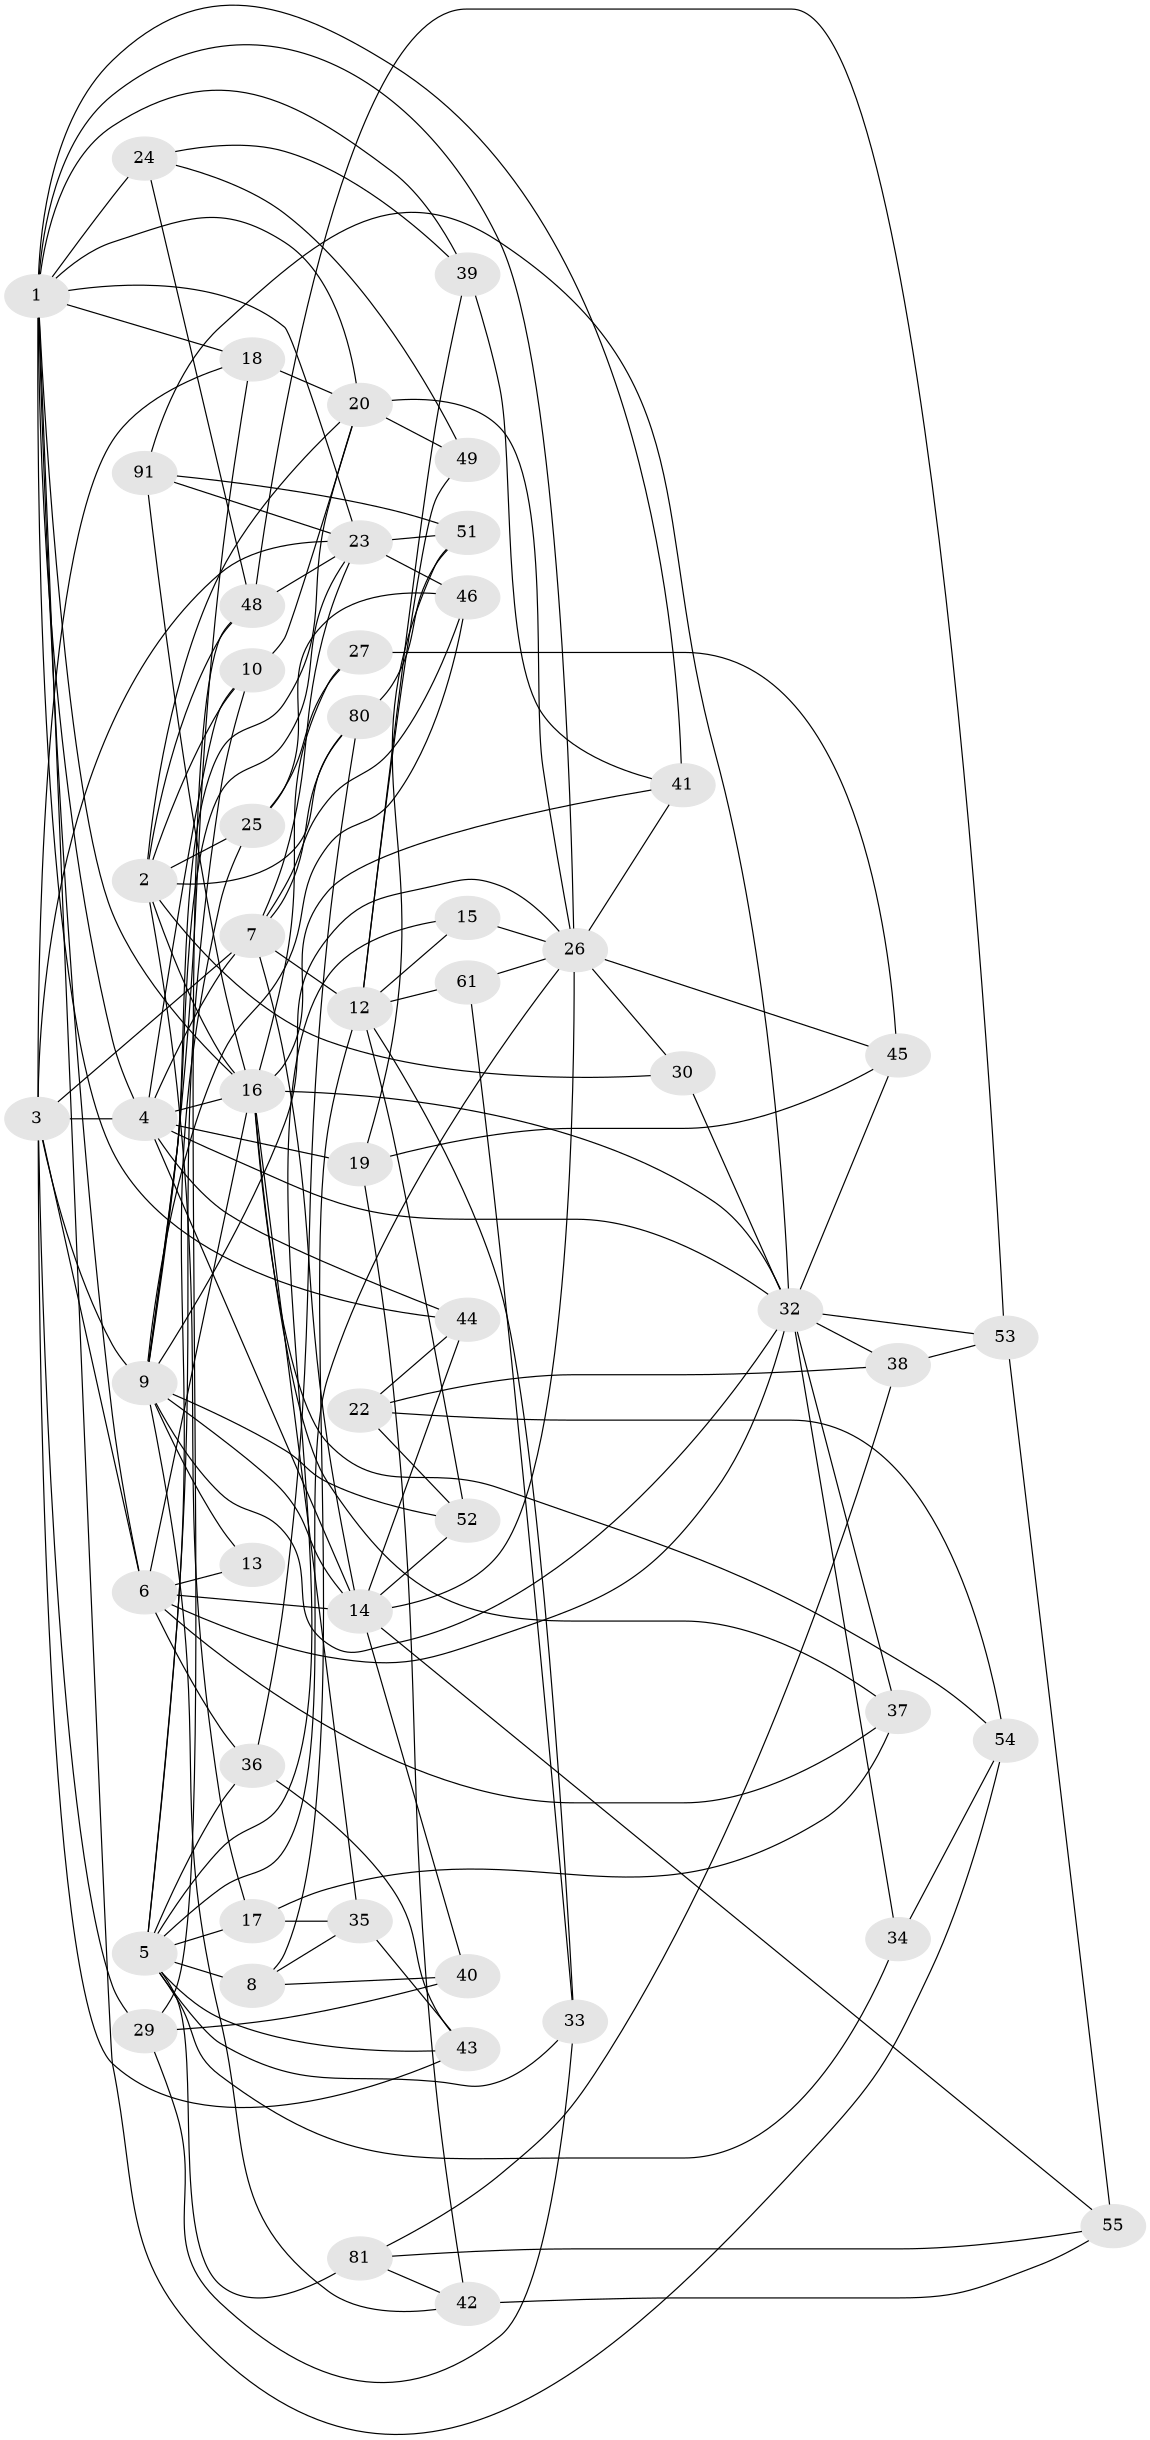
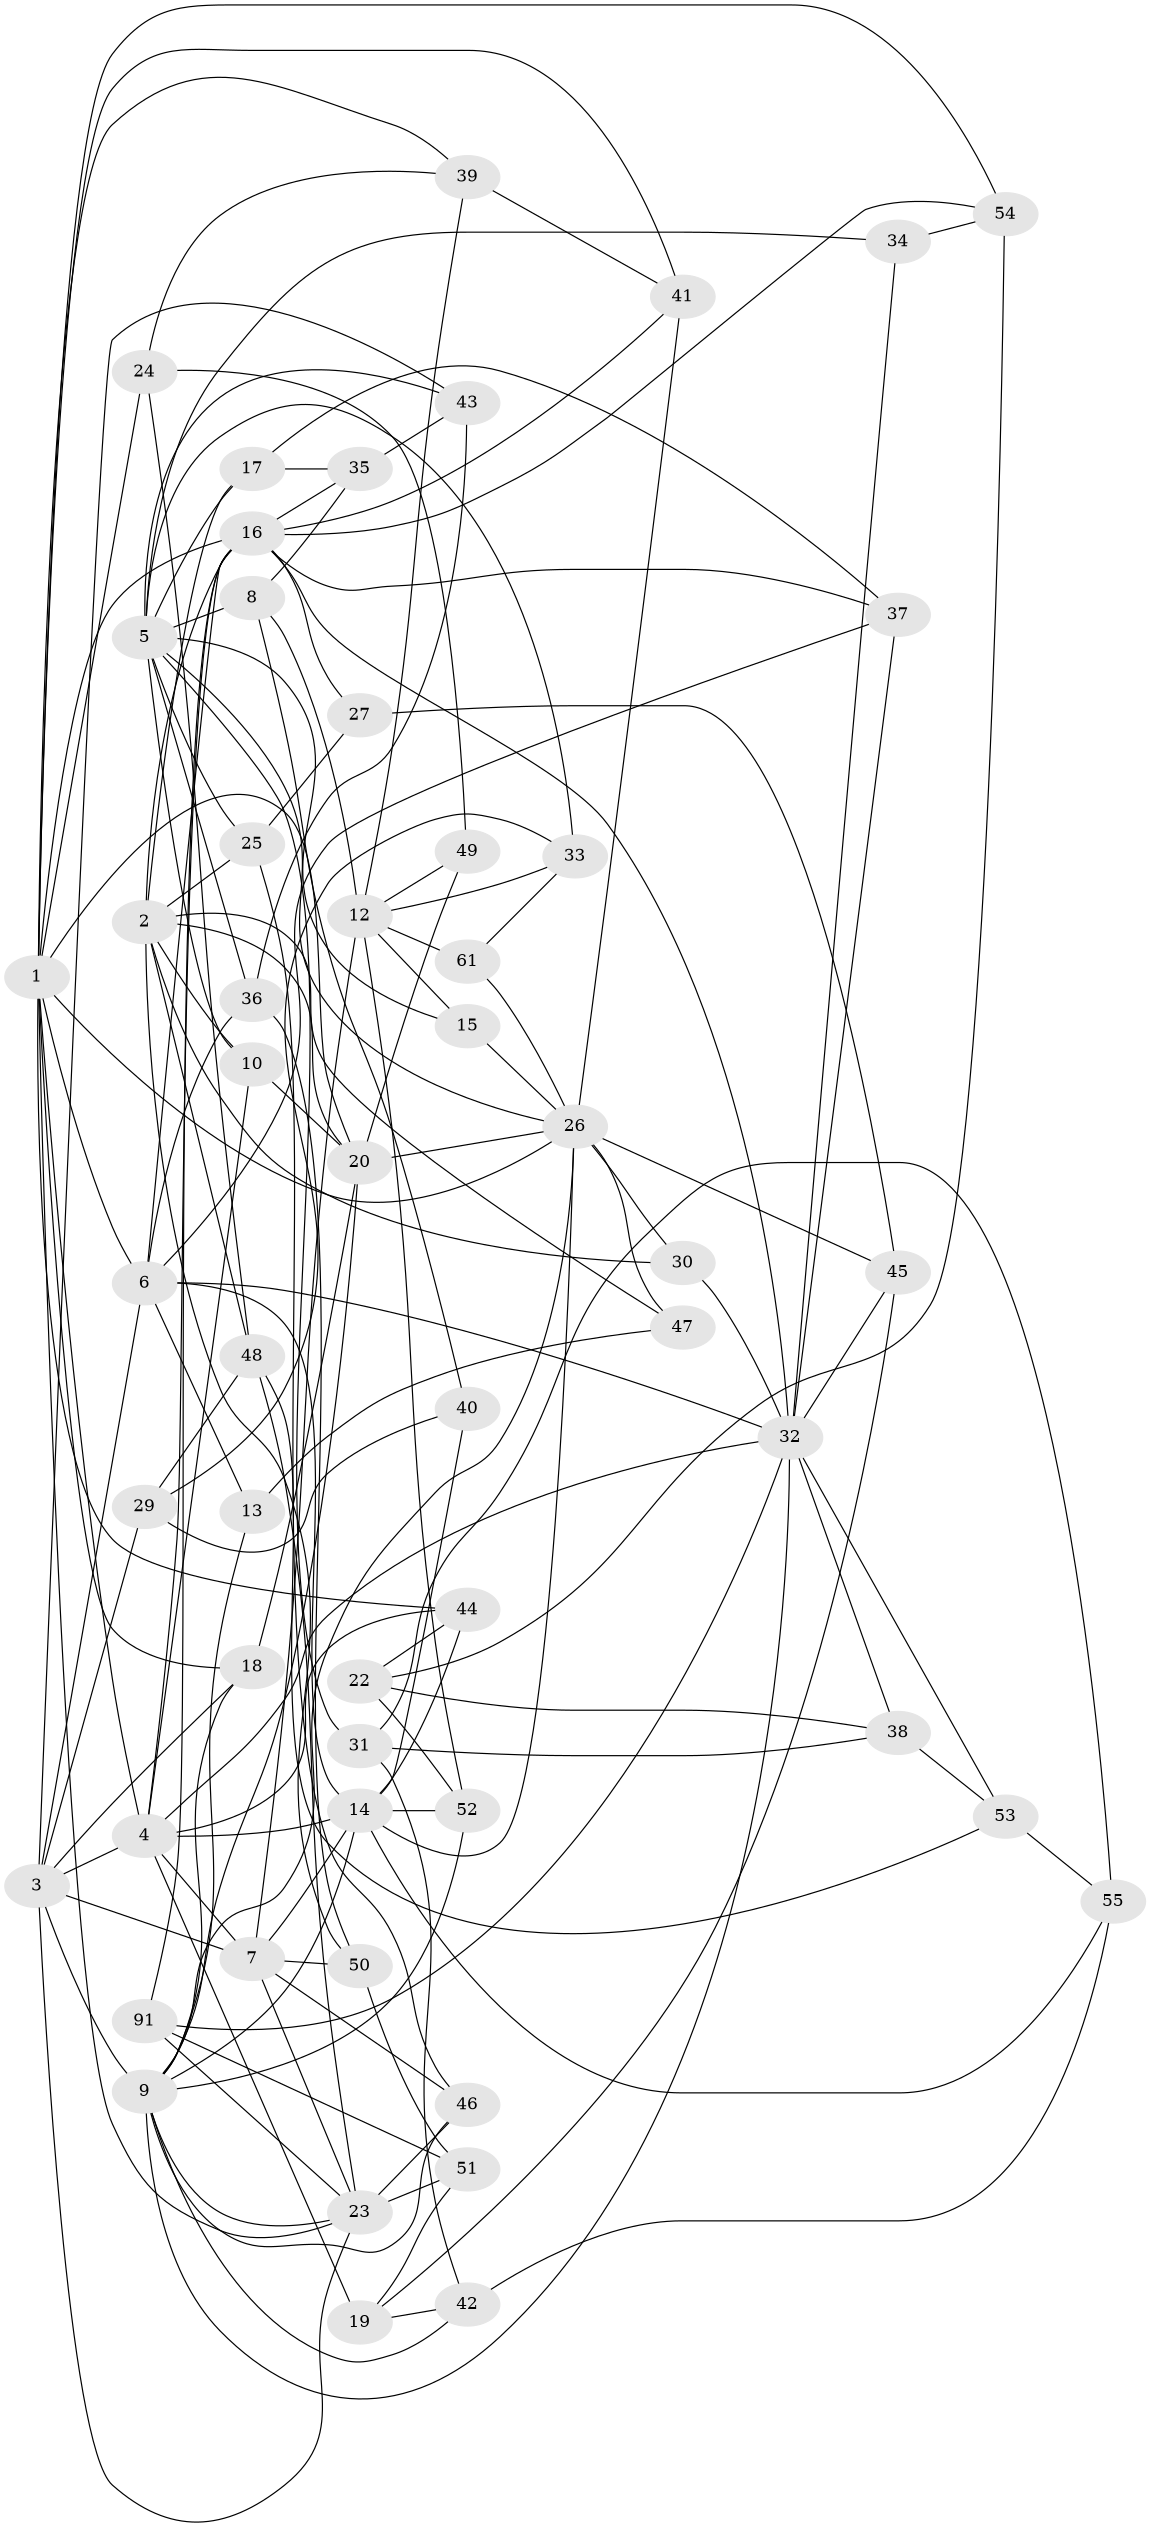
node "80": label "80" -> "50"
node "47": added
node "81": label "81" -> "31"
